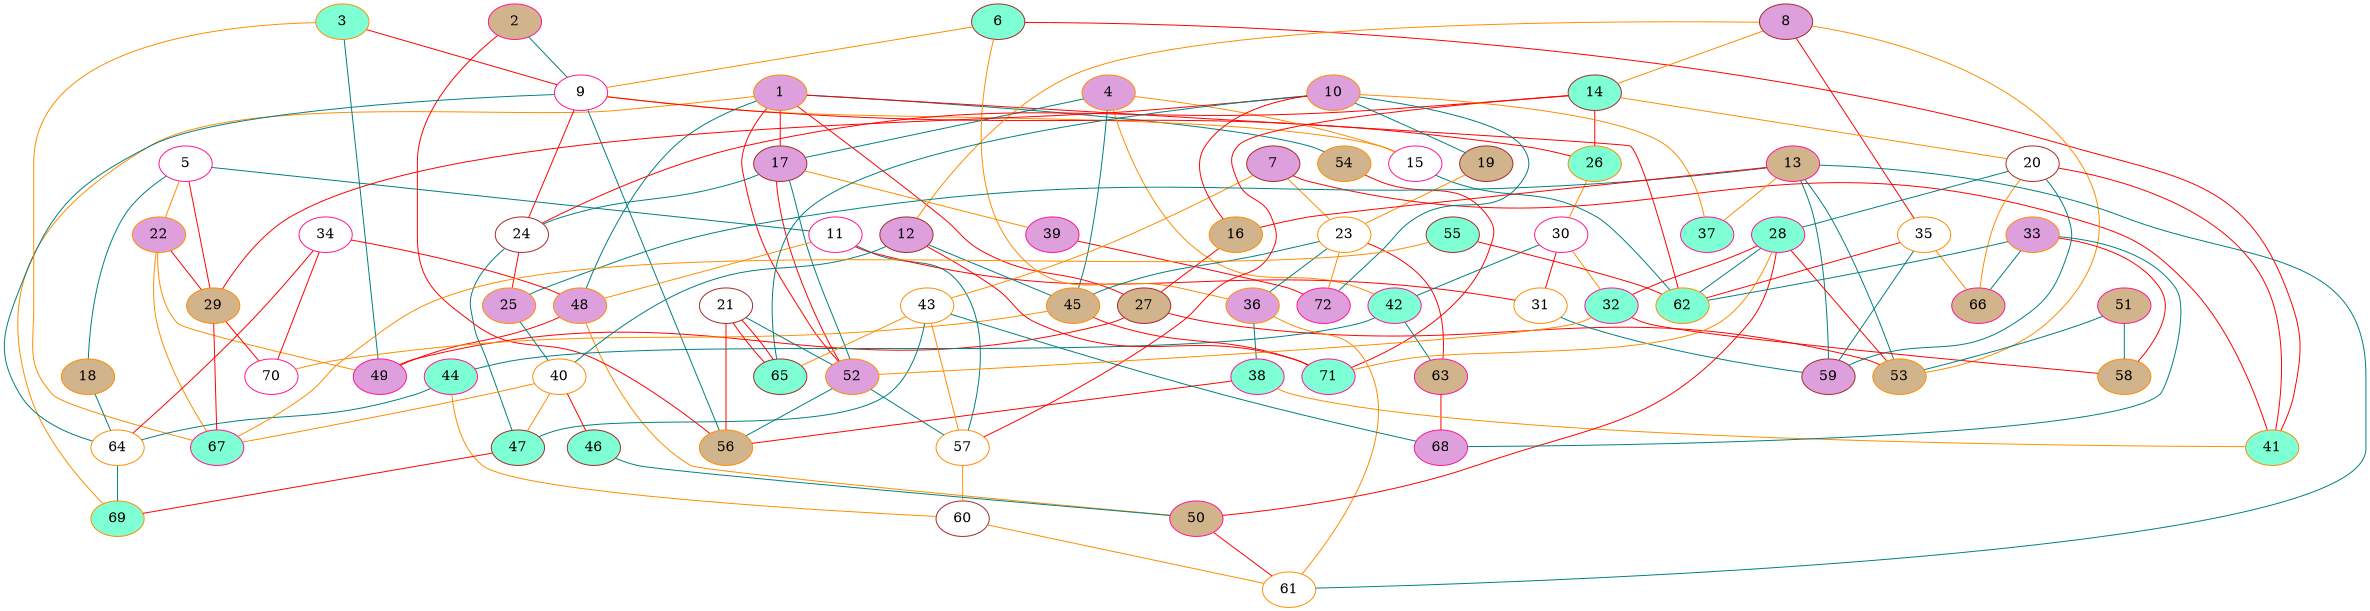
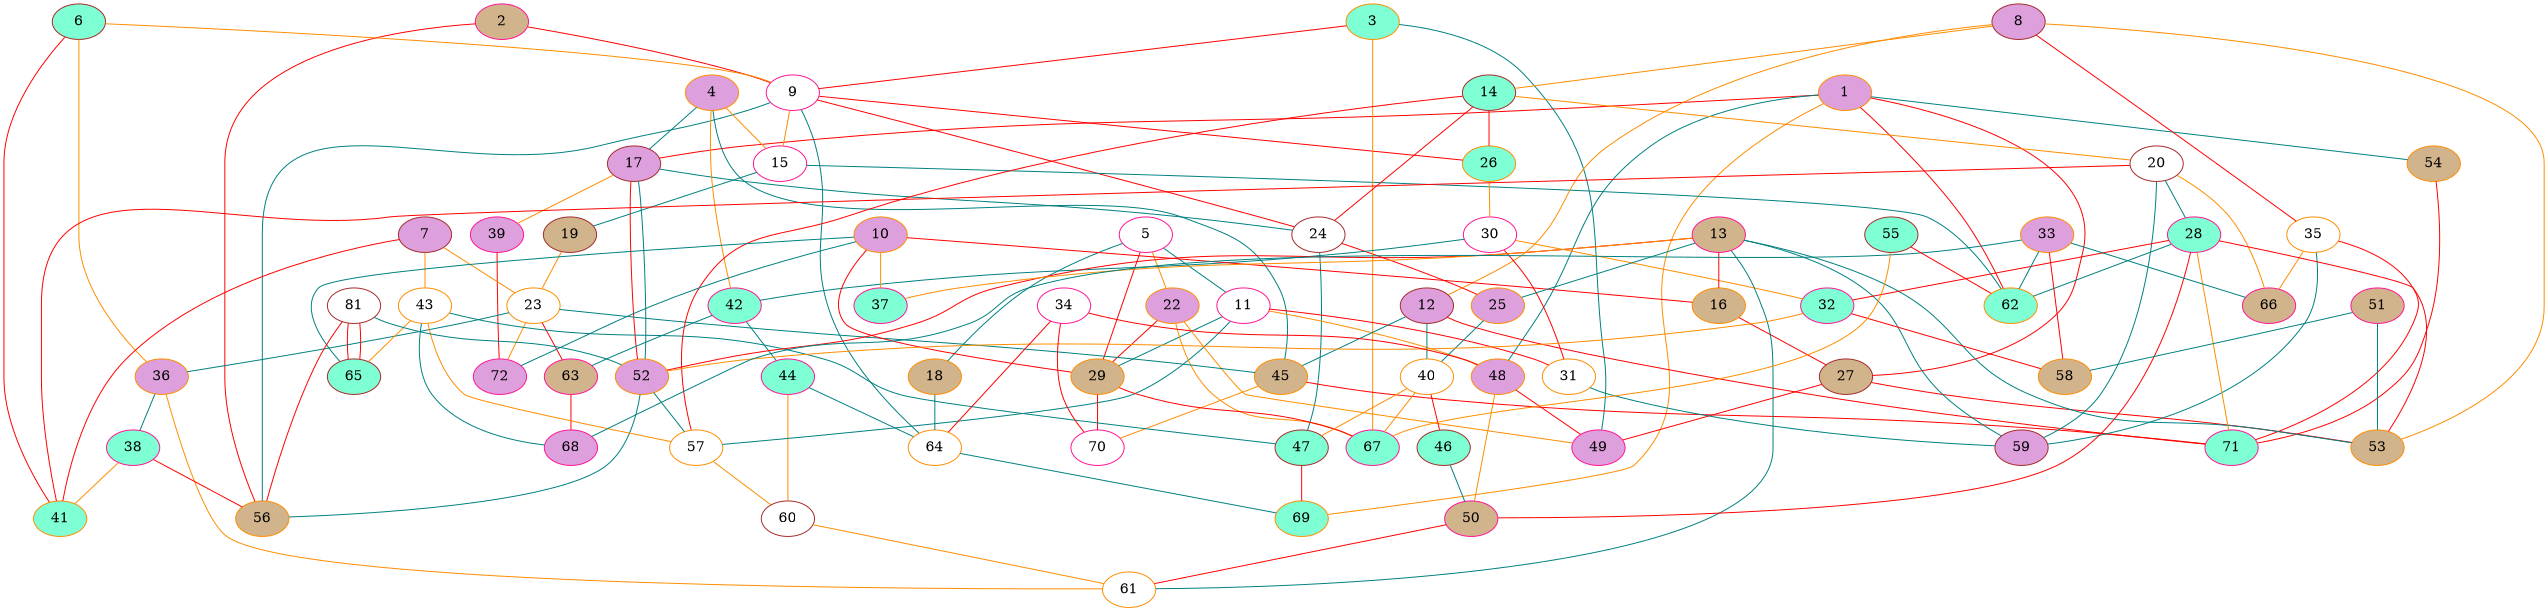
edge "2" -- "9": color teal -> red
edge "10" -- "19": now "15" -- "19"
edge "1" -- "52": now "13" -- "52"
edge "35" -- "62": now "35" -- "71"
node "21": label "21" -> "81"
edge "11" -- "29": added
